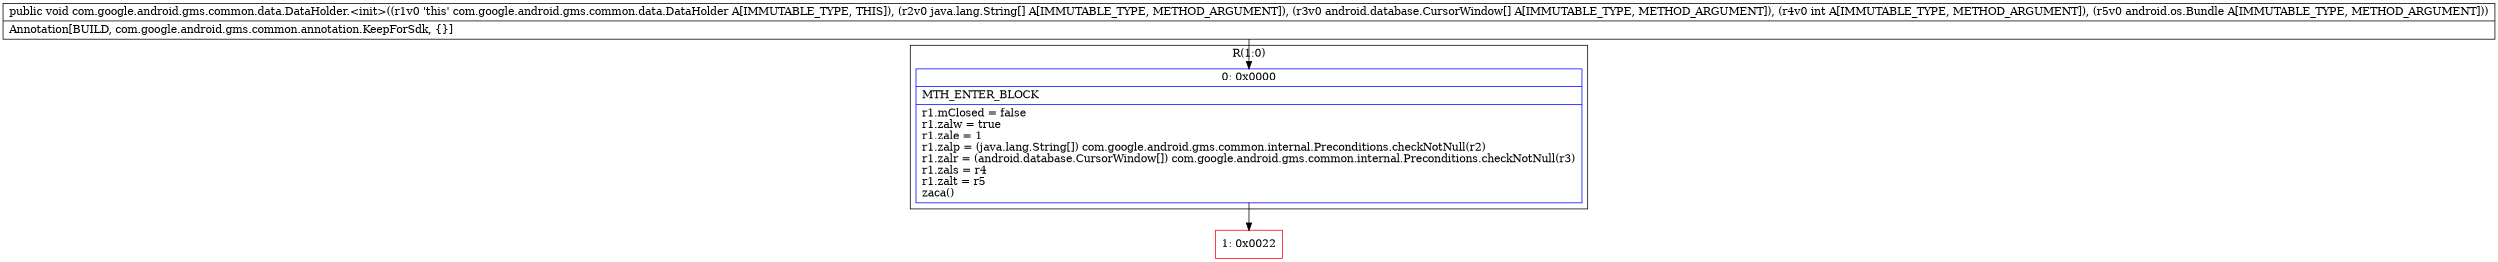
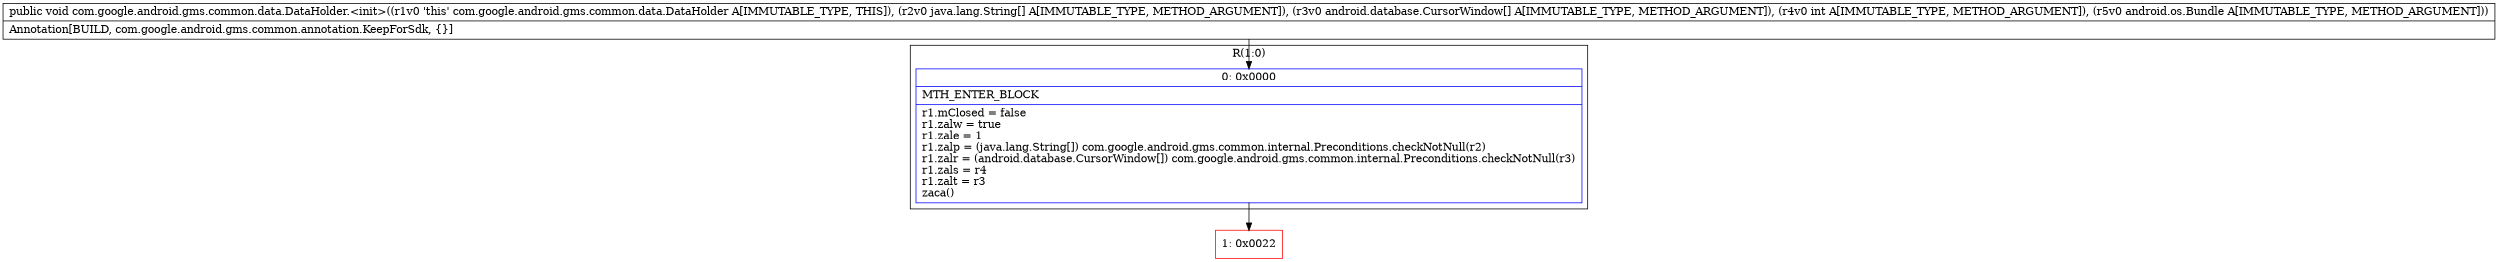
node "0: 0x0000": text "r1.zalt = r5" -> "r1.zalt = r3"
